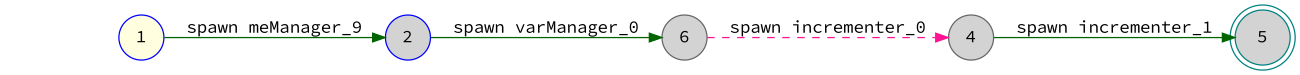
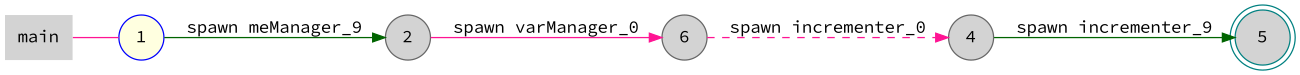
edge "4" -> "5": label "spawn incrementer_1" -> "spawn incrementer_9"
node "main": added
node "2": color blue -> gray40
edge "2" -> "6": color darkgreen -> deeppink
